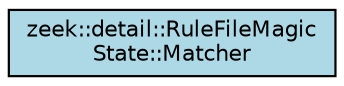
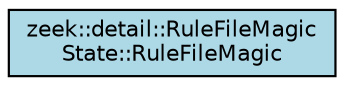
node "zeek::detail::RuleFileMagic State::Matcher": label "zeek::detail::RuleFileMagic State::Matcher" -> "zeek::detail::RuleFileMagic State::RuleFileMagic"
